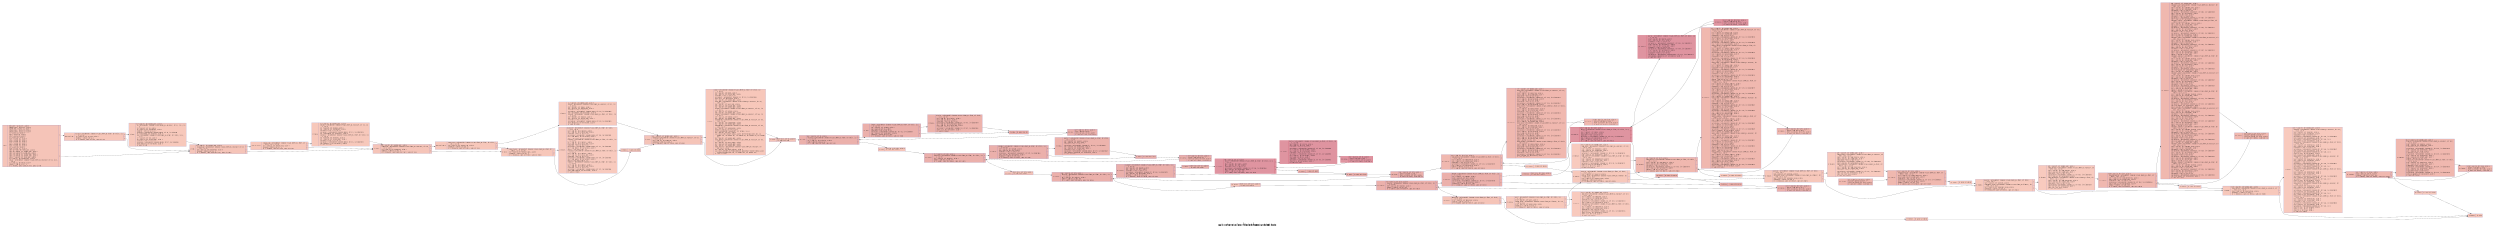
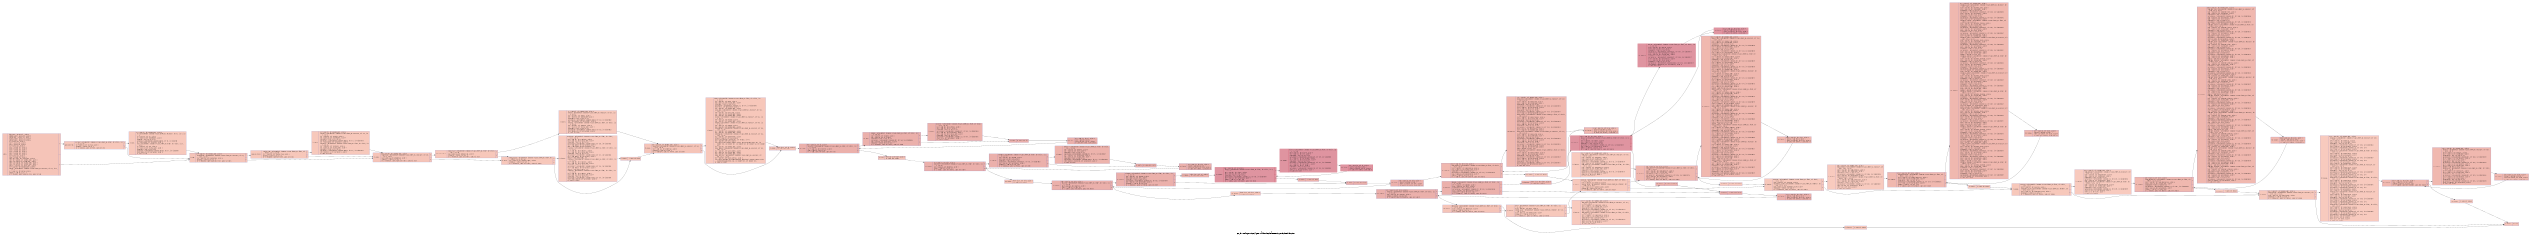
node "for.body239:": added
